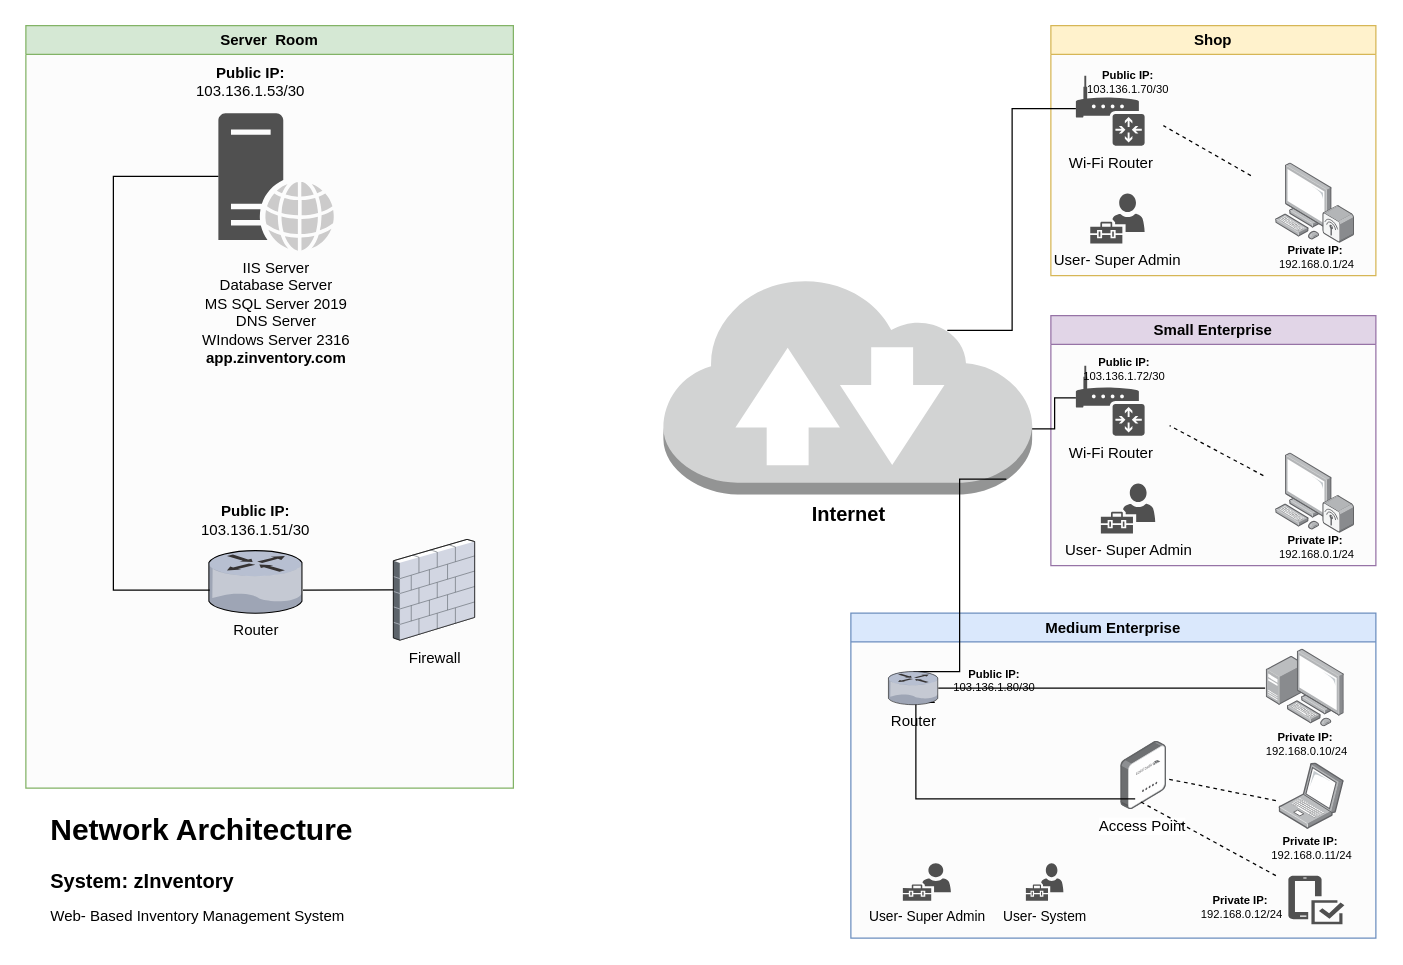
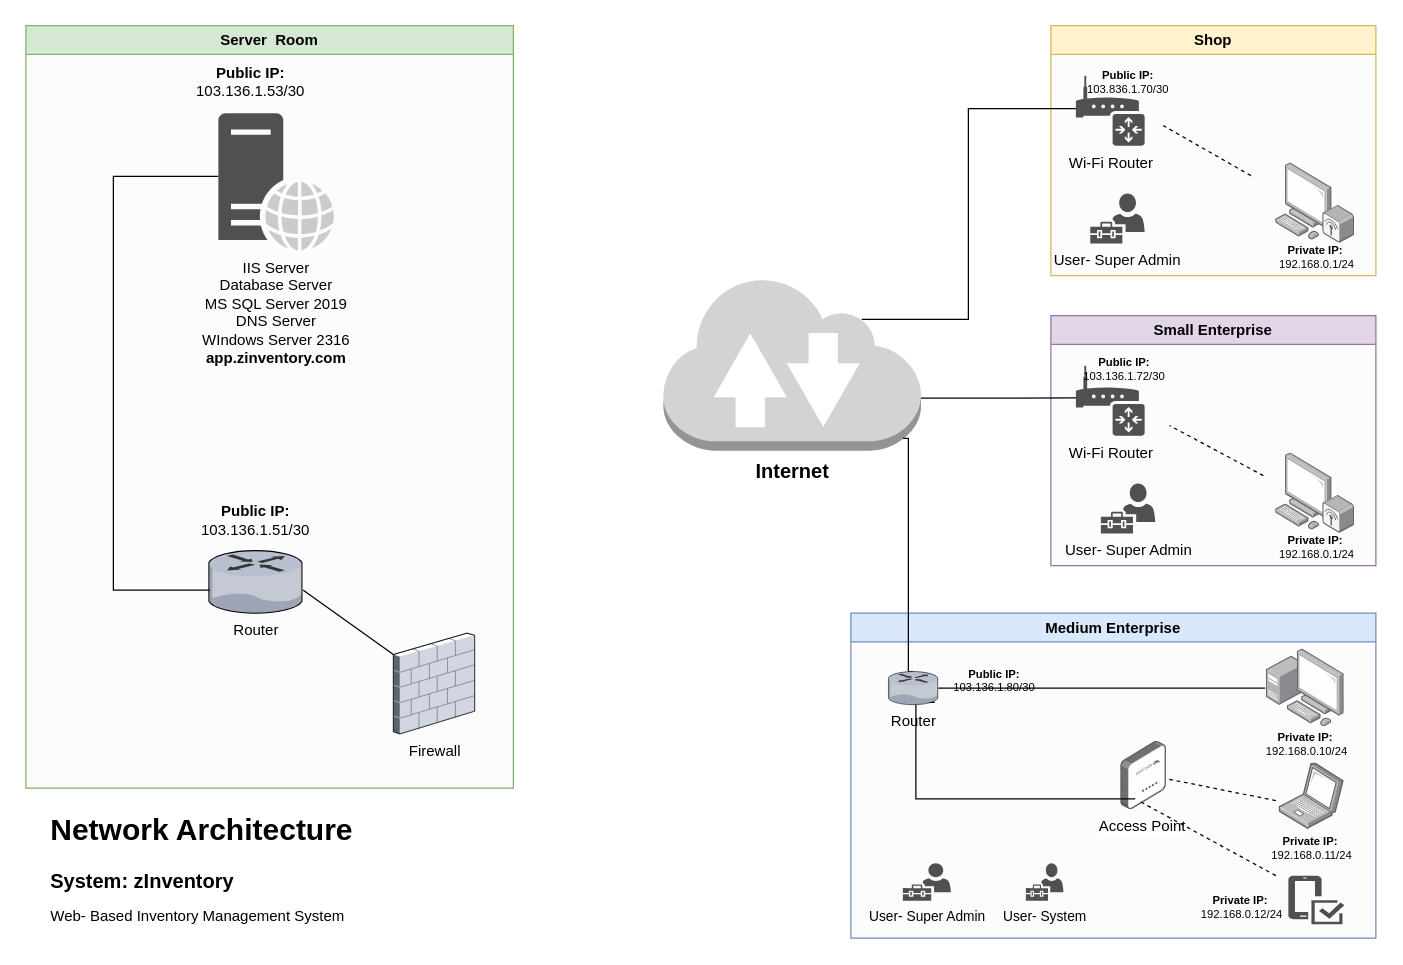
node "Public IP:103.136.1.70/30": label "Public IP:103.136.1.70/30" -> "Public IP:103.836.1.70/30"
node "Internet": size 369x219 -> 258x175
node "Firewall": moved (434, 590) -> (434, 684)
